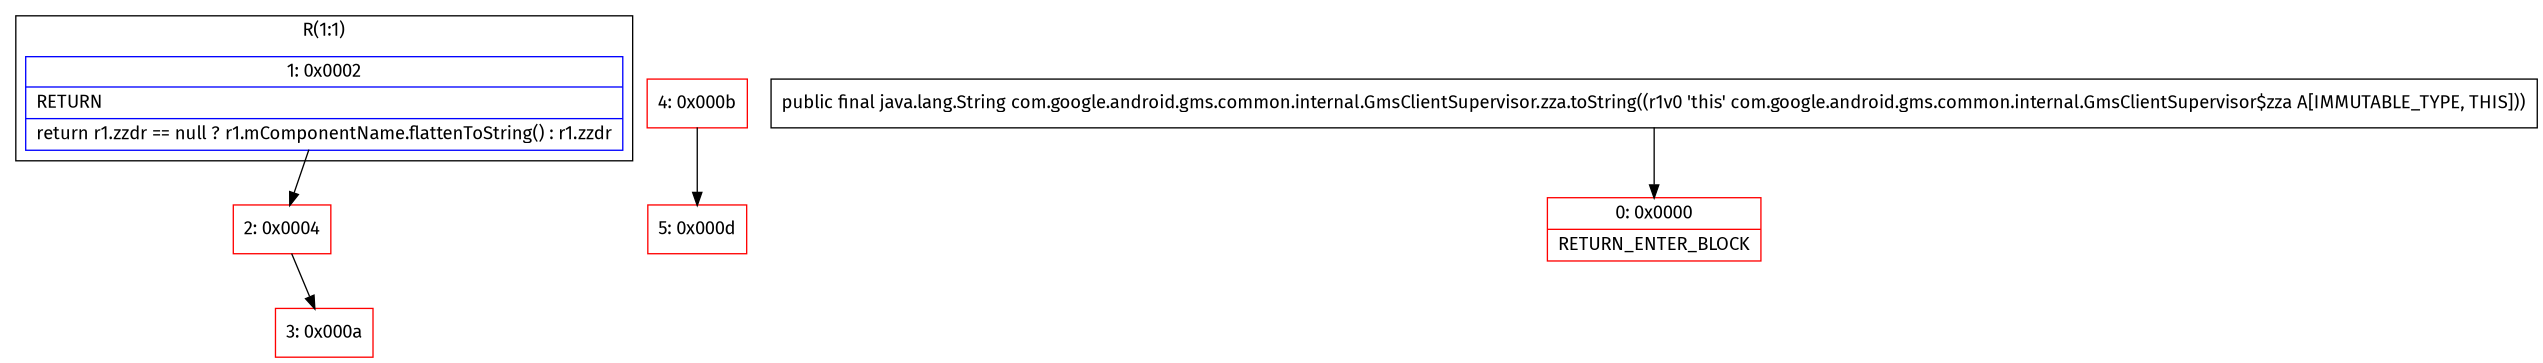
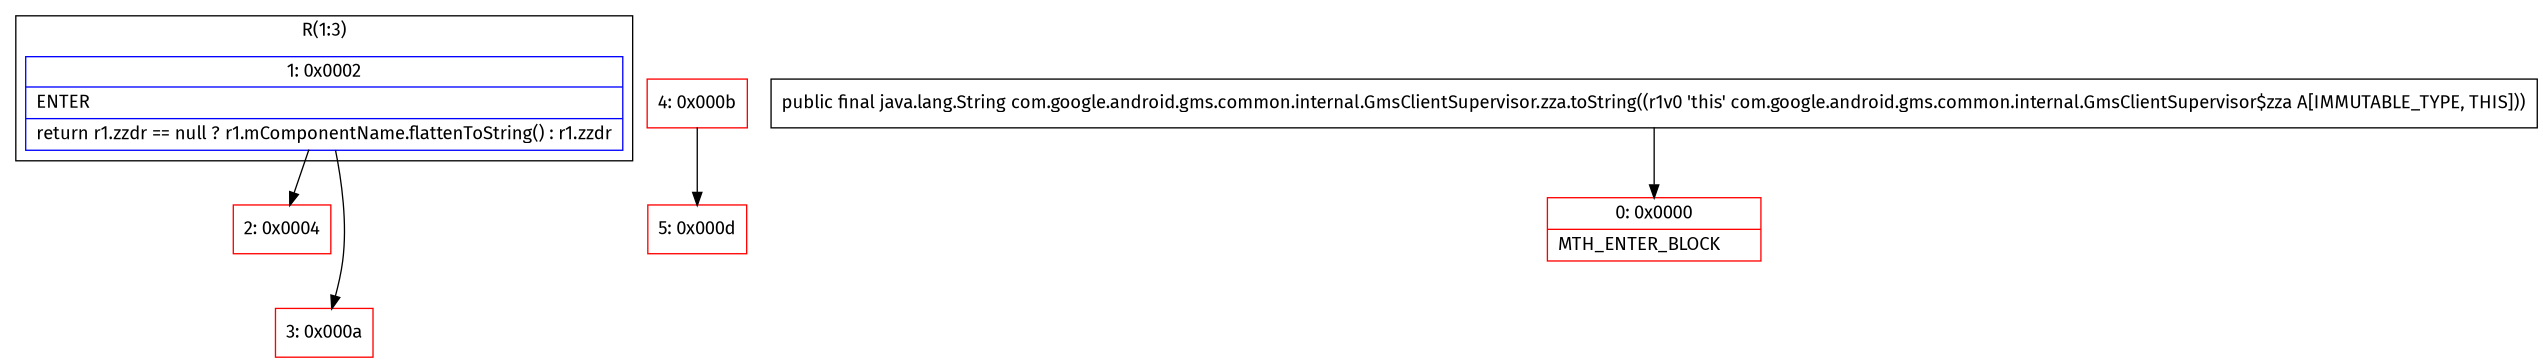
cluster "R(1:1)": label "R(1:1)" -> "R(1:3)"
node "1: 0x0002": text "RETURN" -> "ENTER"
node "0: 0x0000": text "RETURN_ENTER_BLOCK" -> "MTH_ENTER_BLOCK"
edge "2: 0x0004" -> "3: 0x000a": now "1: 0x0002" -> "3: 0x000a"
